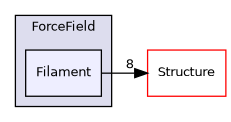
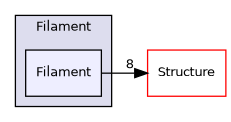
cluster "ForceField": label "ForceField" -> "Filament"
